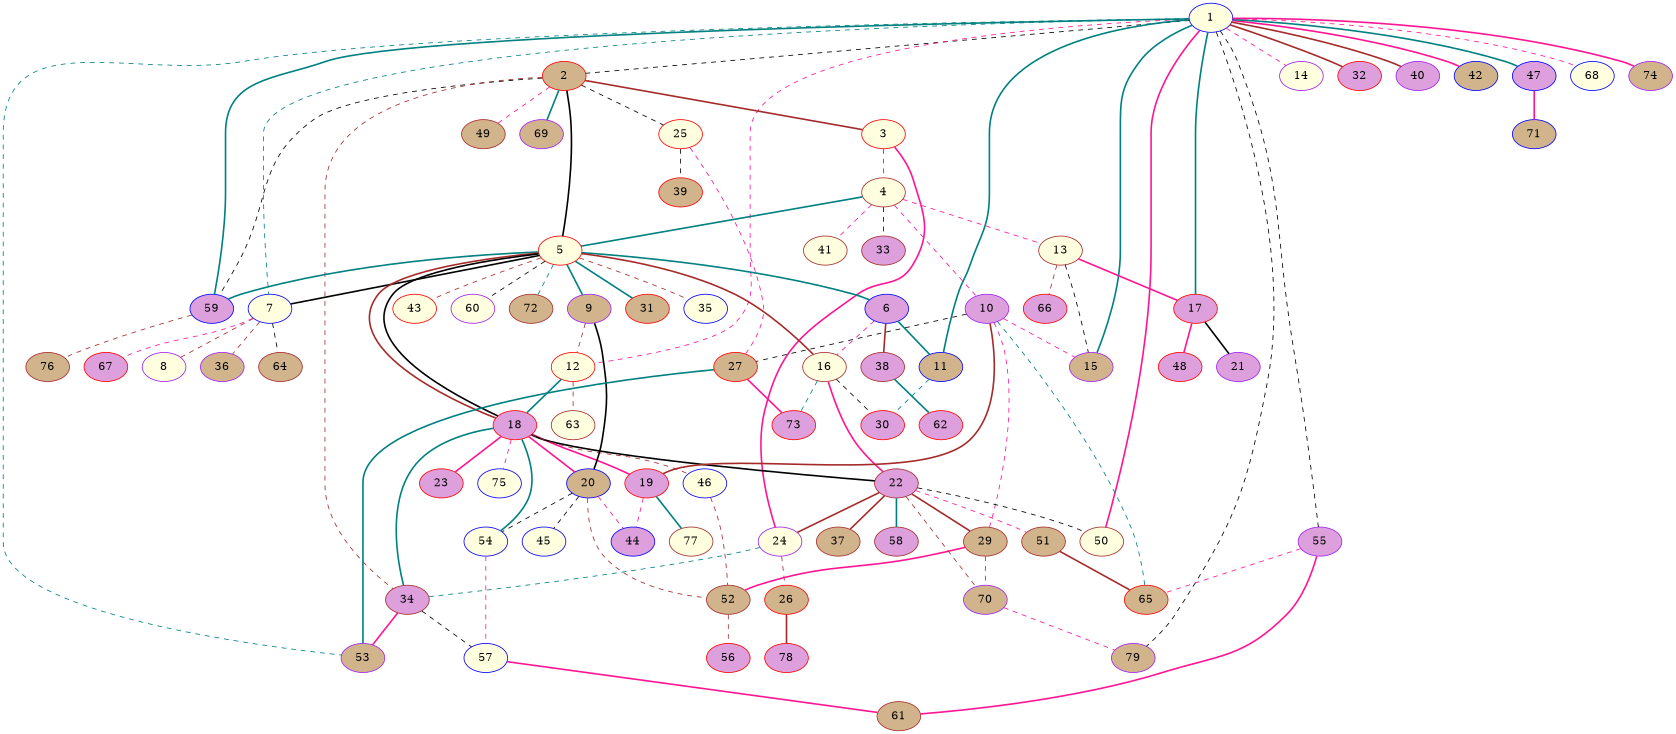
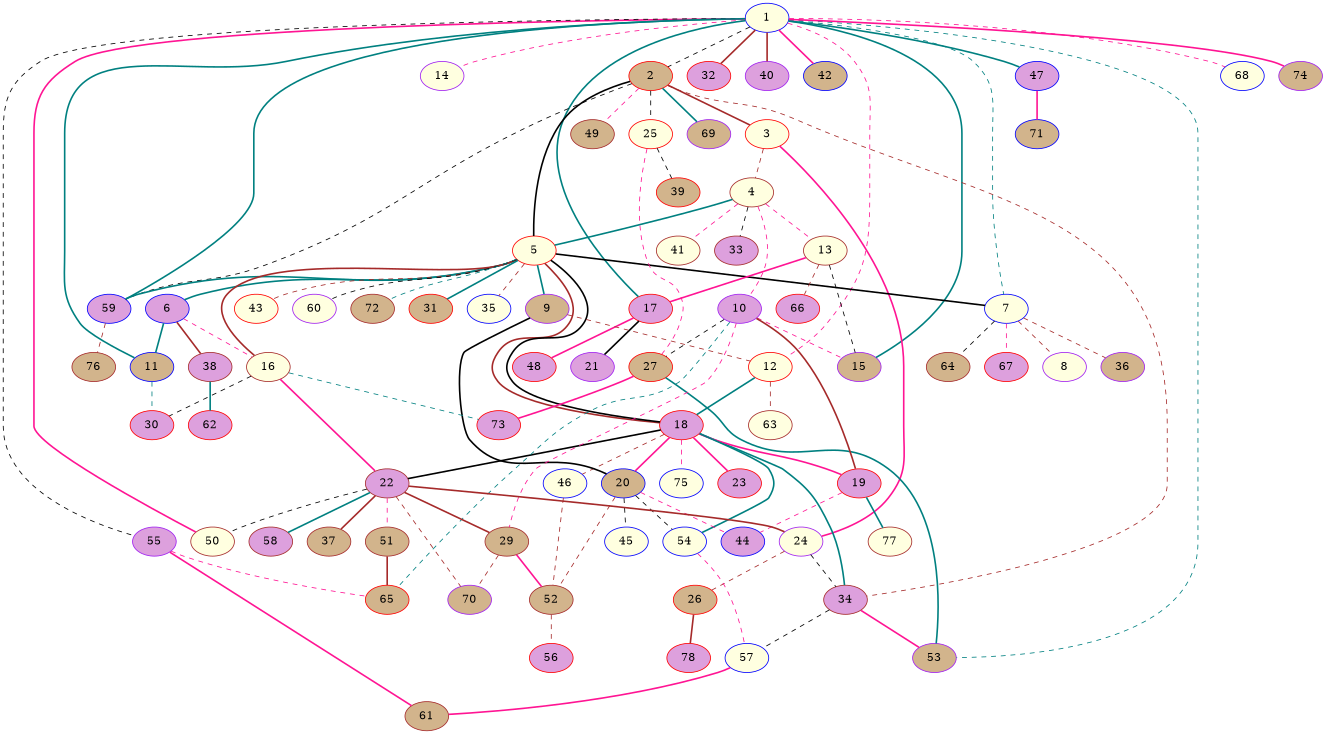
edge "24" -- "34": color teal -> black
node "79": removed
